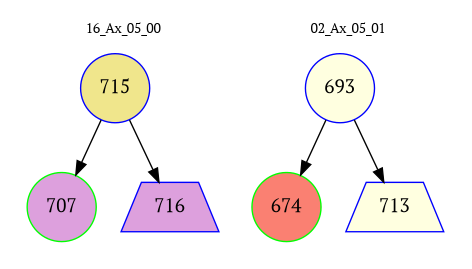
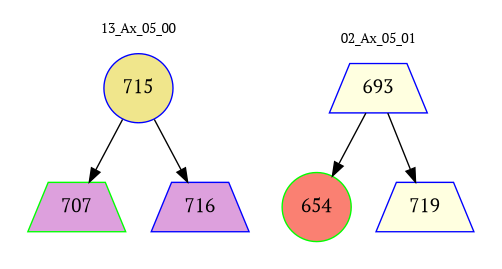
cluster "16_Ax_05_00": label "16_Ax_05_00" -> "13_Ax_05_00"
node "693": shape circle -> trapezium
node "707": shape circle -> trapezium
node "674": label "674" -> "654"
node "713": label "713" -> "719"
